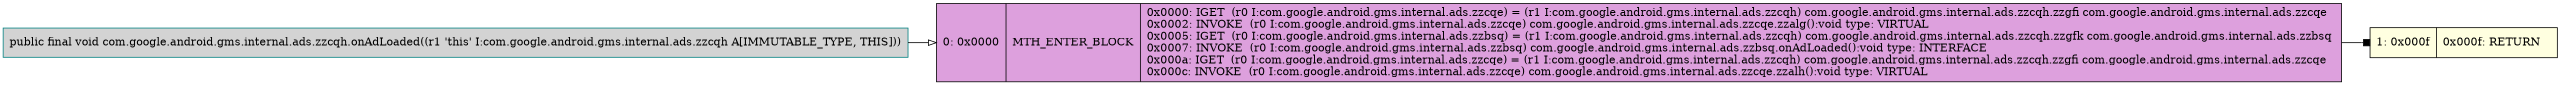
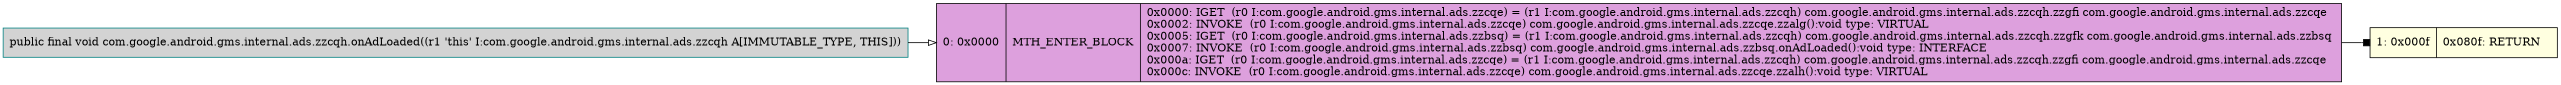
node "1: 0x000f": text "0x000f: RETURN" -> "0x080f: RETURN"
